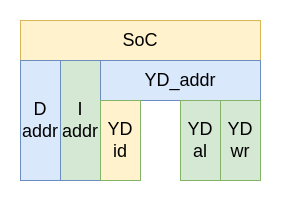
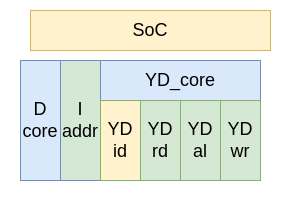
node "SoC": moved (141, 41) -> (151, 31)
node "YD_addr": label "YD_addr" -> "YD_core"
node "D addr": label "D addr" -> "D core"
node "YD rd": added
